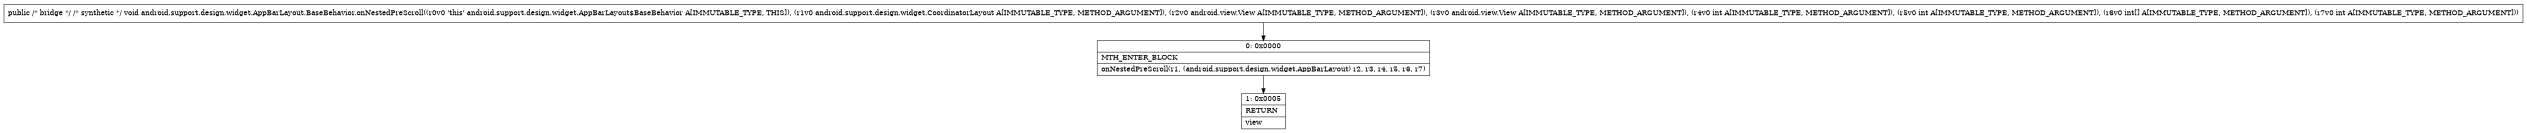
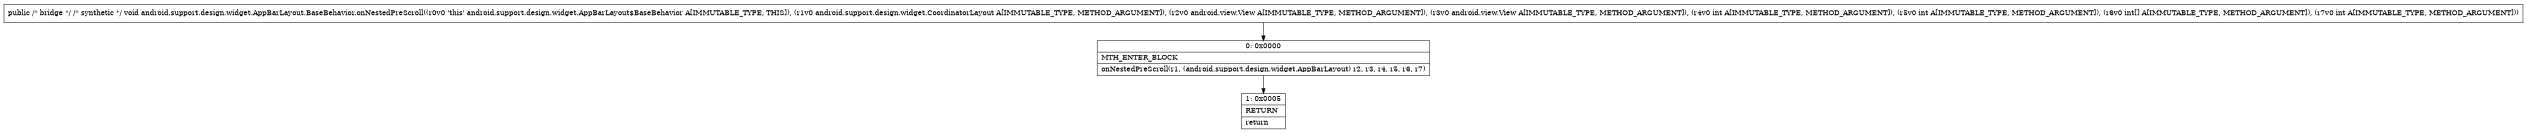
node "1: 0x0005": text "view" -> "return"
